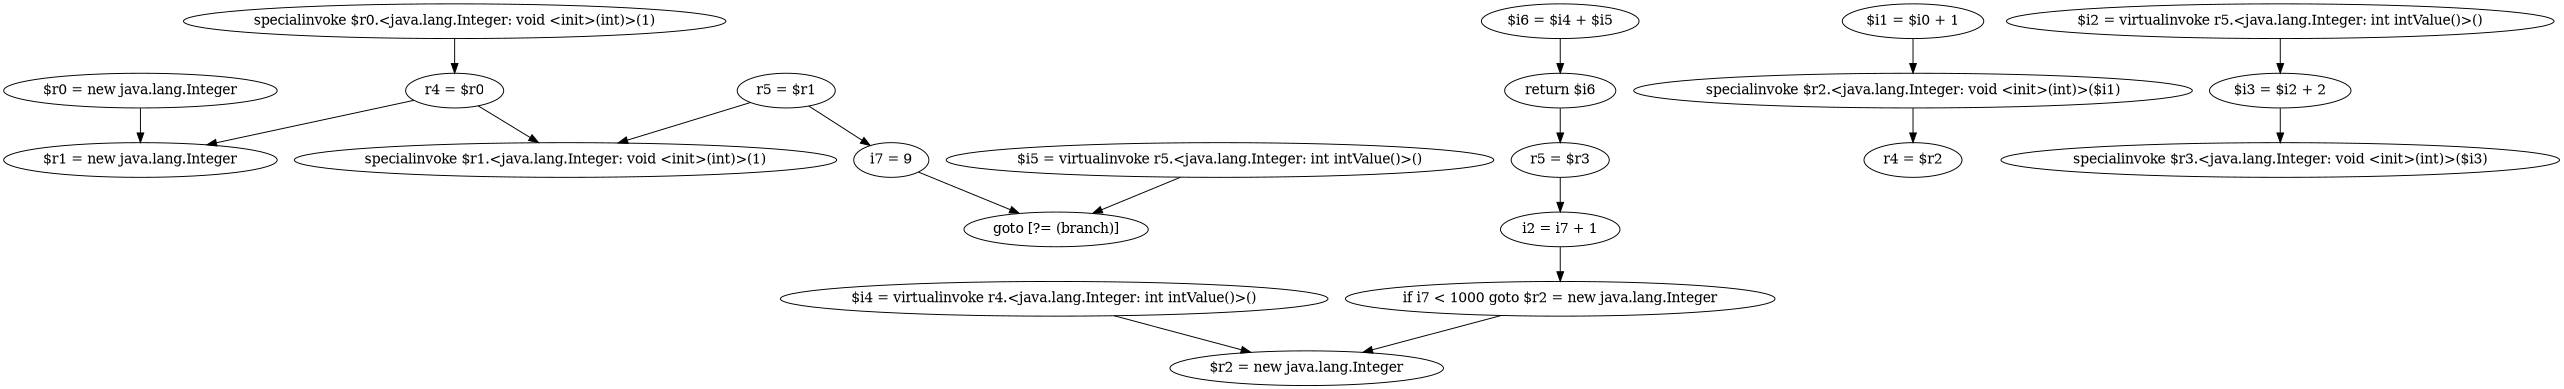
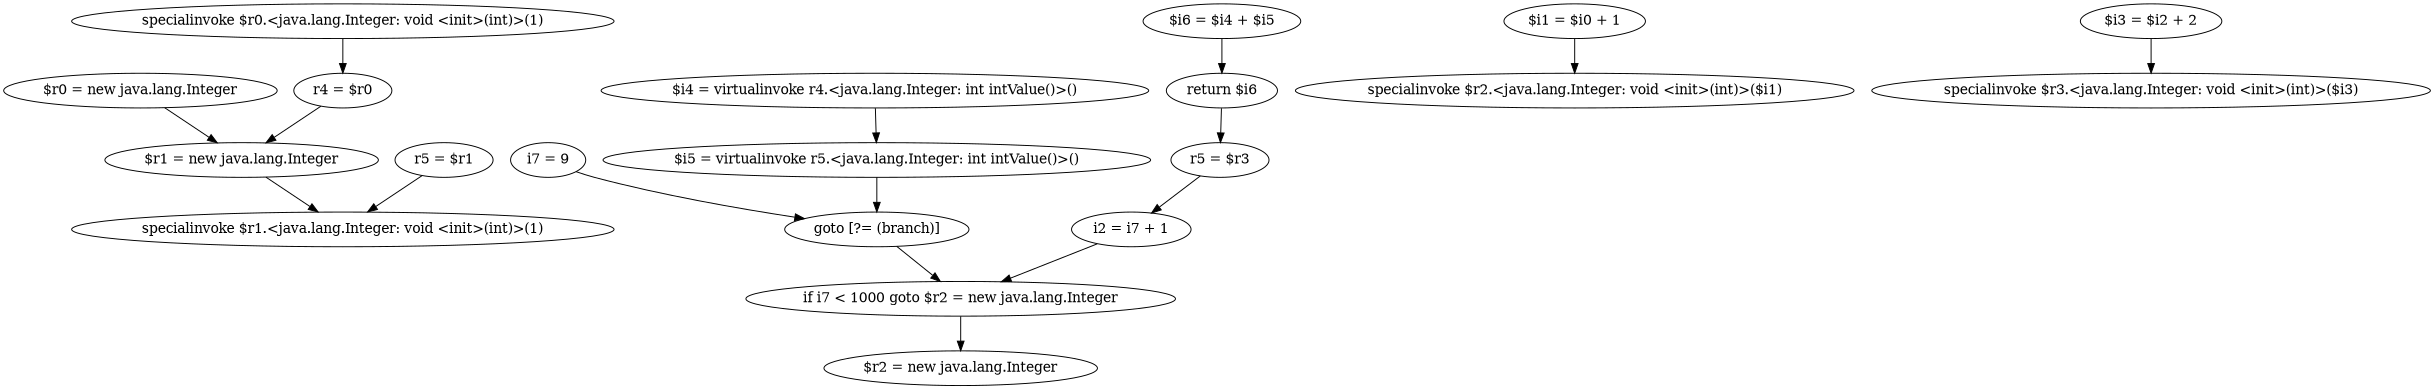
node "$i2 = virtualinvoke r5.<java.lang.Integer: int intValue()>()": removed
edge "r4 = $r0" -> "specialinvoke $r1.<java.lang.Integer: void <init>(int)>(1)": now "$r1 = new java.lang.Integer" -> "specialinvoke $r1.<java.lang.Integer: void <init>(int)>(1)"
edge "r5 = $r1" -> "i7 = 9": removed
node "r4 = $r2": removed
edge "goto [?= (branch)]" -> "if i7 < 1000 goto $r2 = new java.lang.Integer": added
edge "$i4 = virtualinvoke r4.<java.lang.Integer: int intValue()>()" -> "$r2 = new java.lang.Integer": now "$i4 = virtualinvoke r4.<java.lang.Integer: int intValue()>()" -> "$i5 = virtualinvoke r5.<java.lang.Integer: int intValue()>()"
